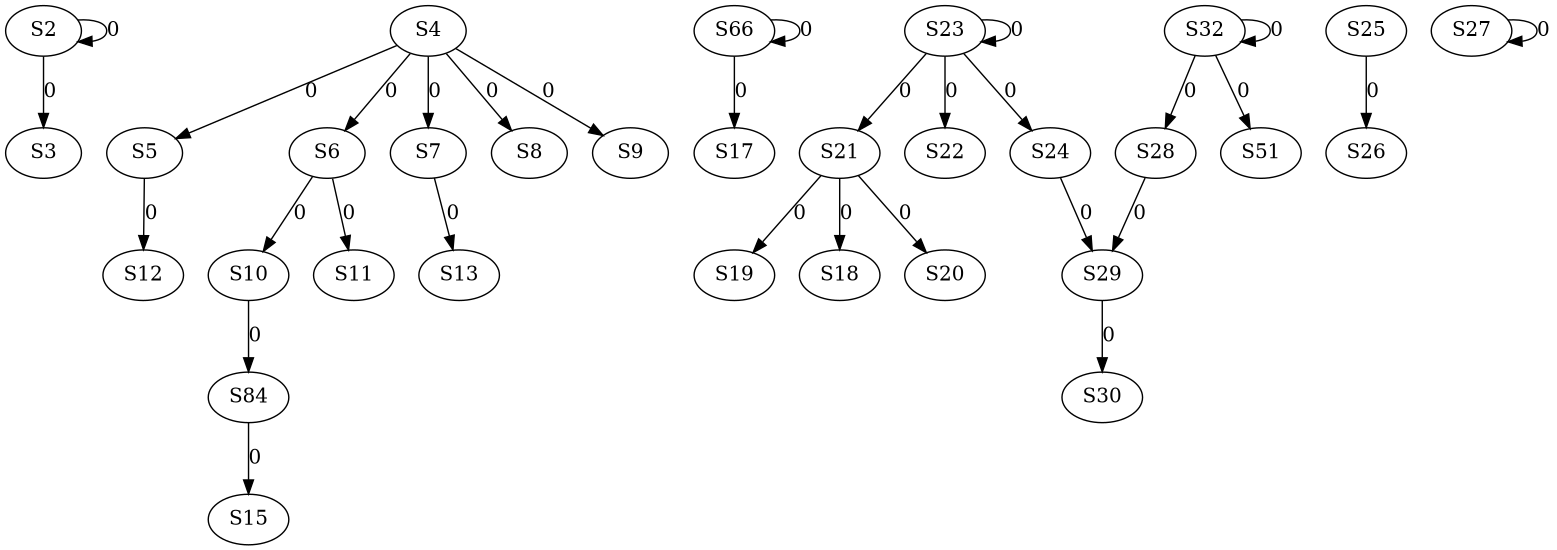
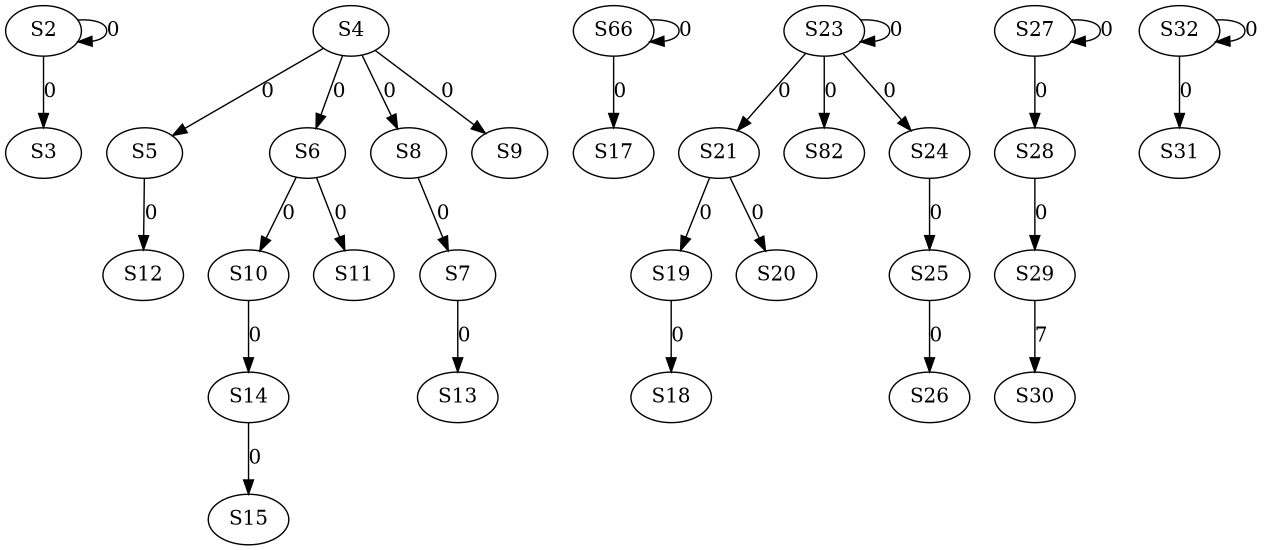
edge "S4" -> "S7": now "S8" -> "S7"
edge "S32" -> "S28": now "S27" -> "S28"
node "S22": label "S22" -> "S82"
node "S51": label "S51" -> "S31"
edge "S21" -> "S18": now "S19" -> "S18"
edge "S24" -> "S29": now "S24" -> "S25"
edge "S29" -> "S30": label "0" -> "7"
node "S84": label "S84" -> "S14"
